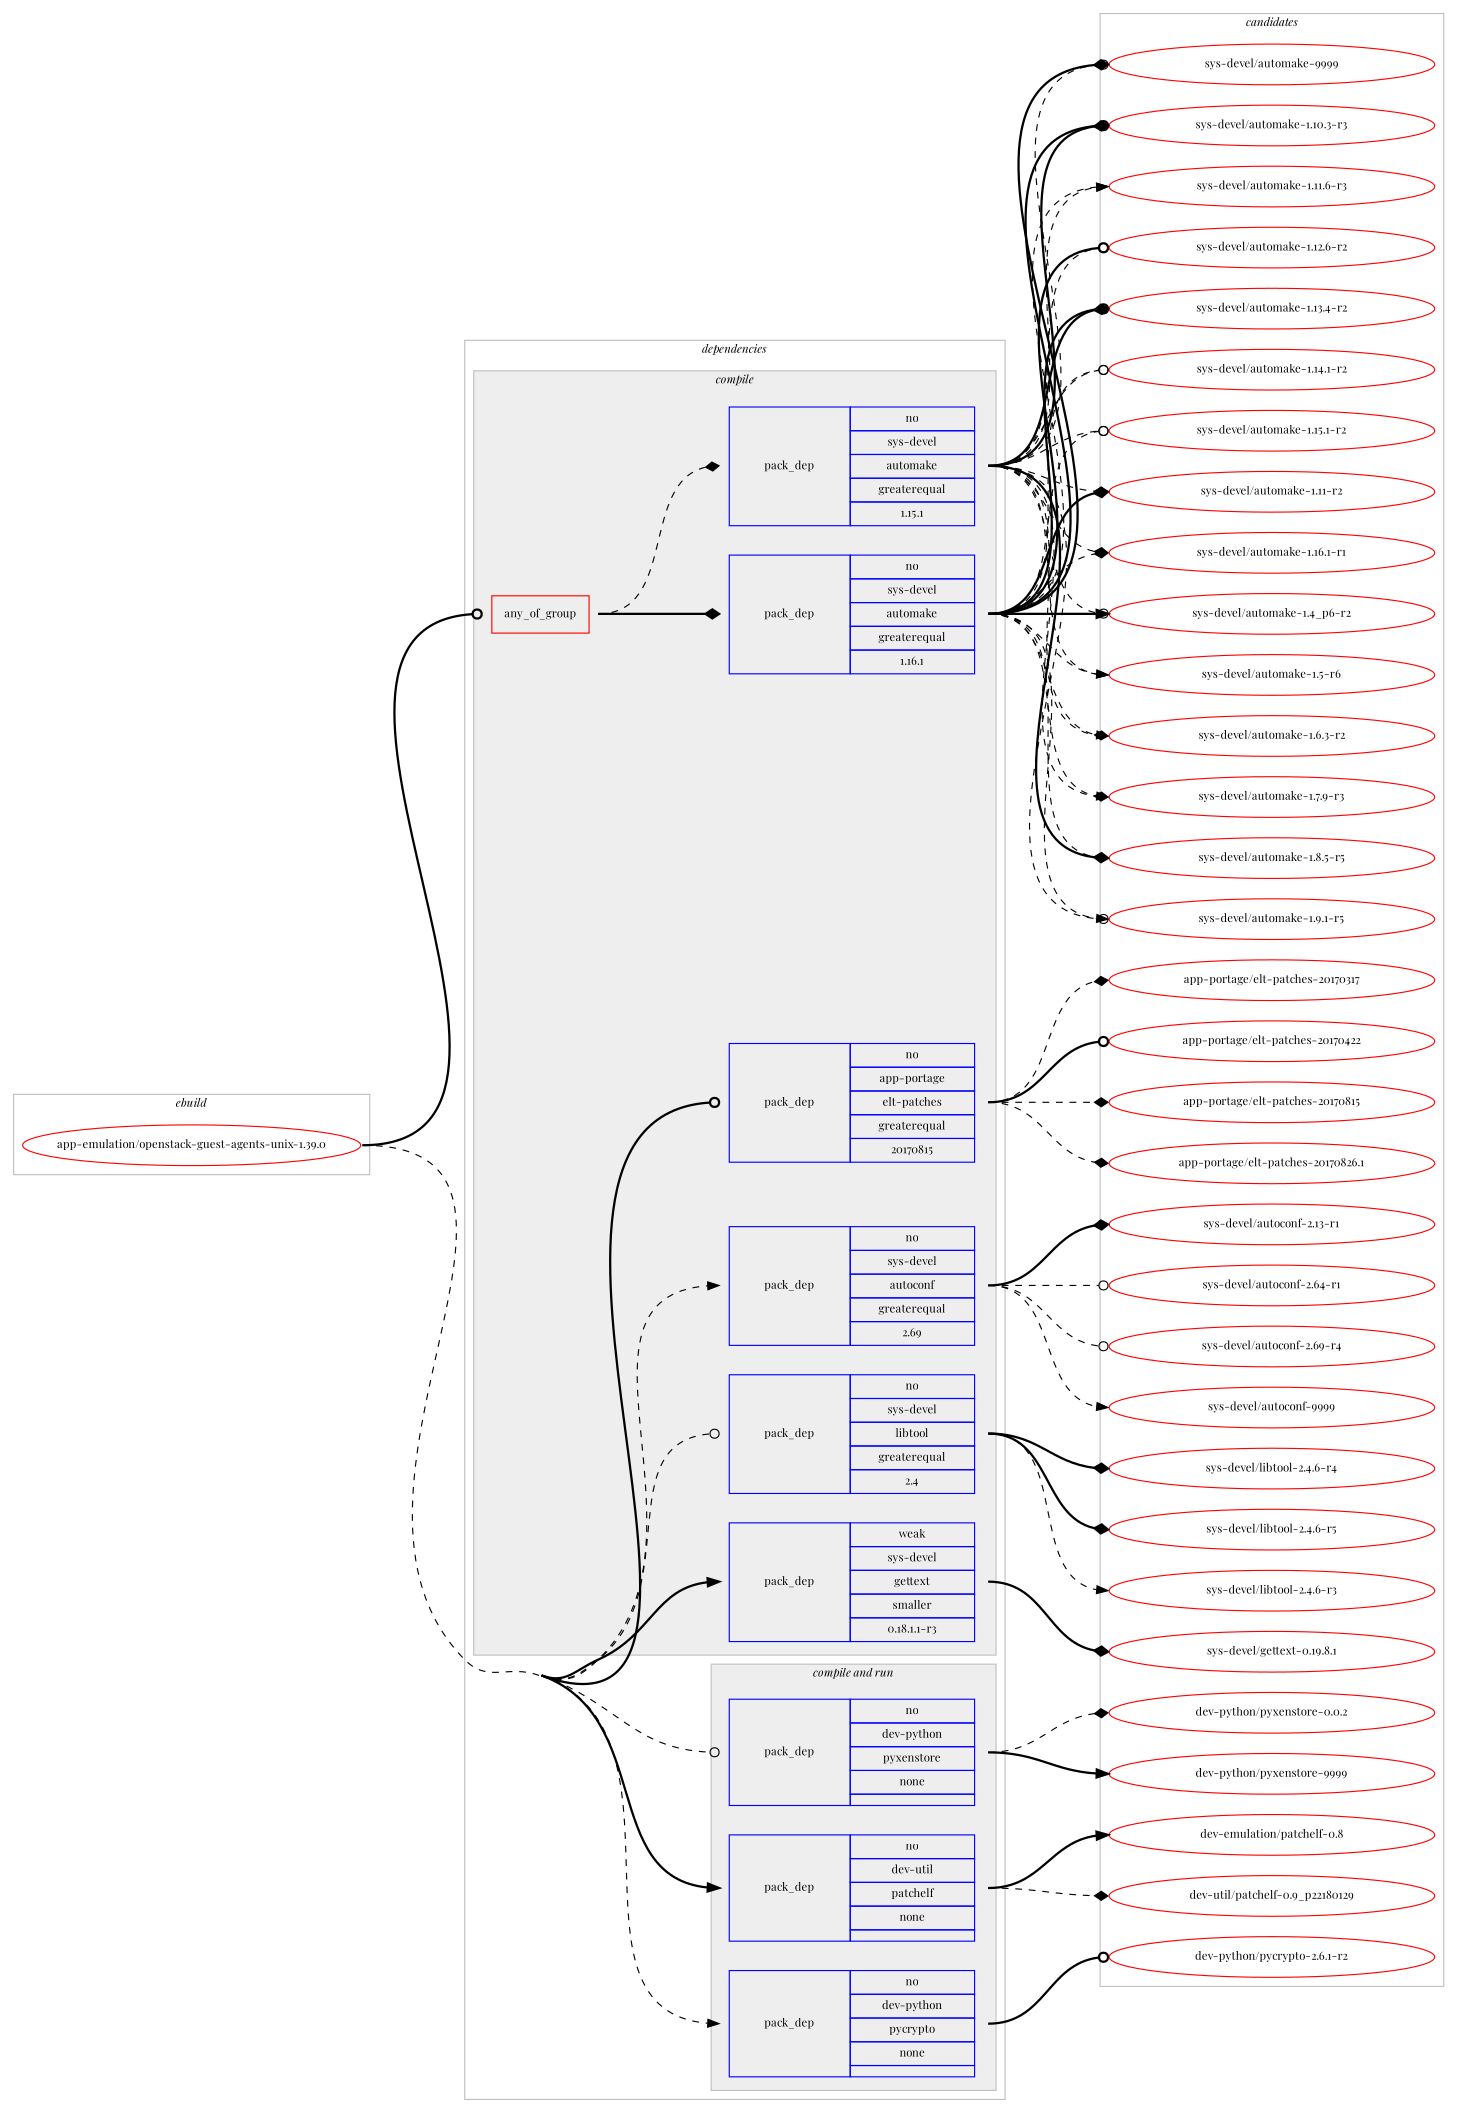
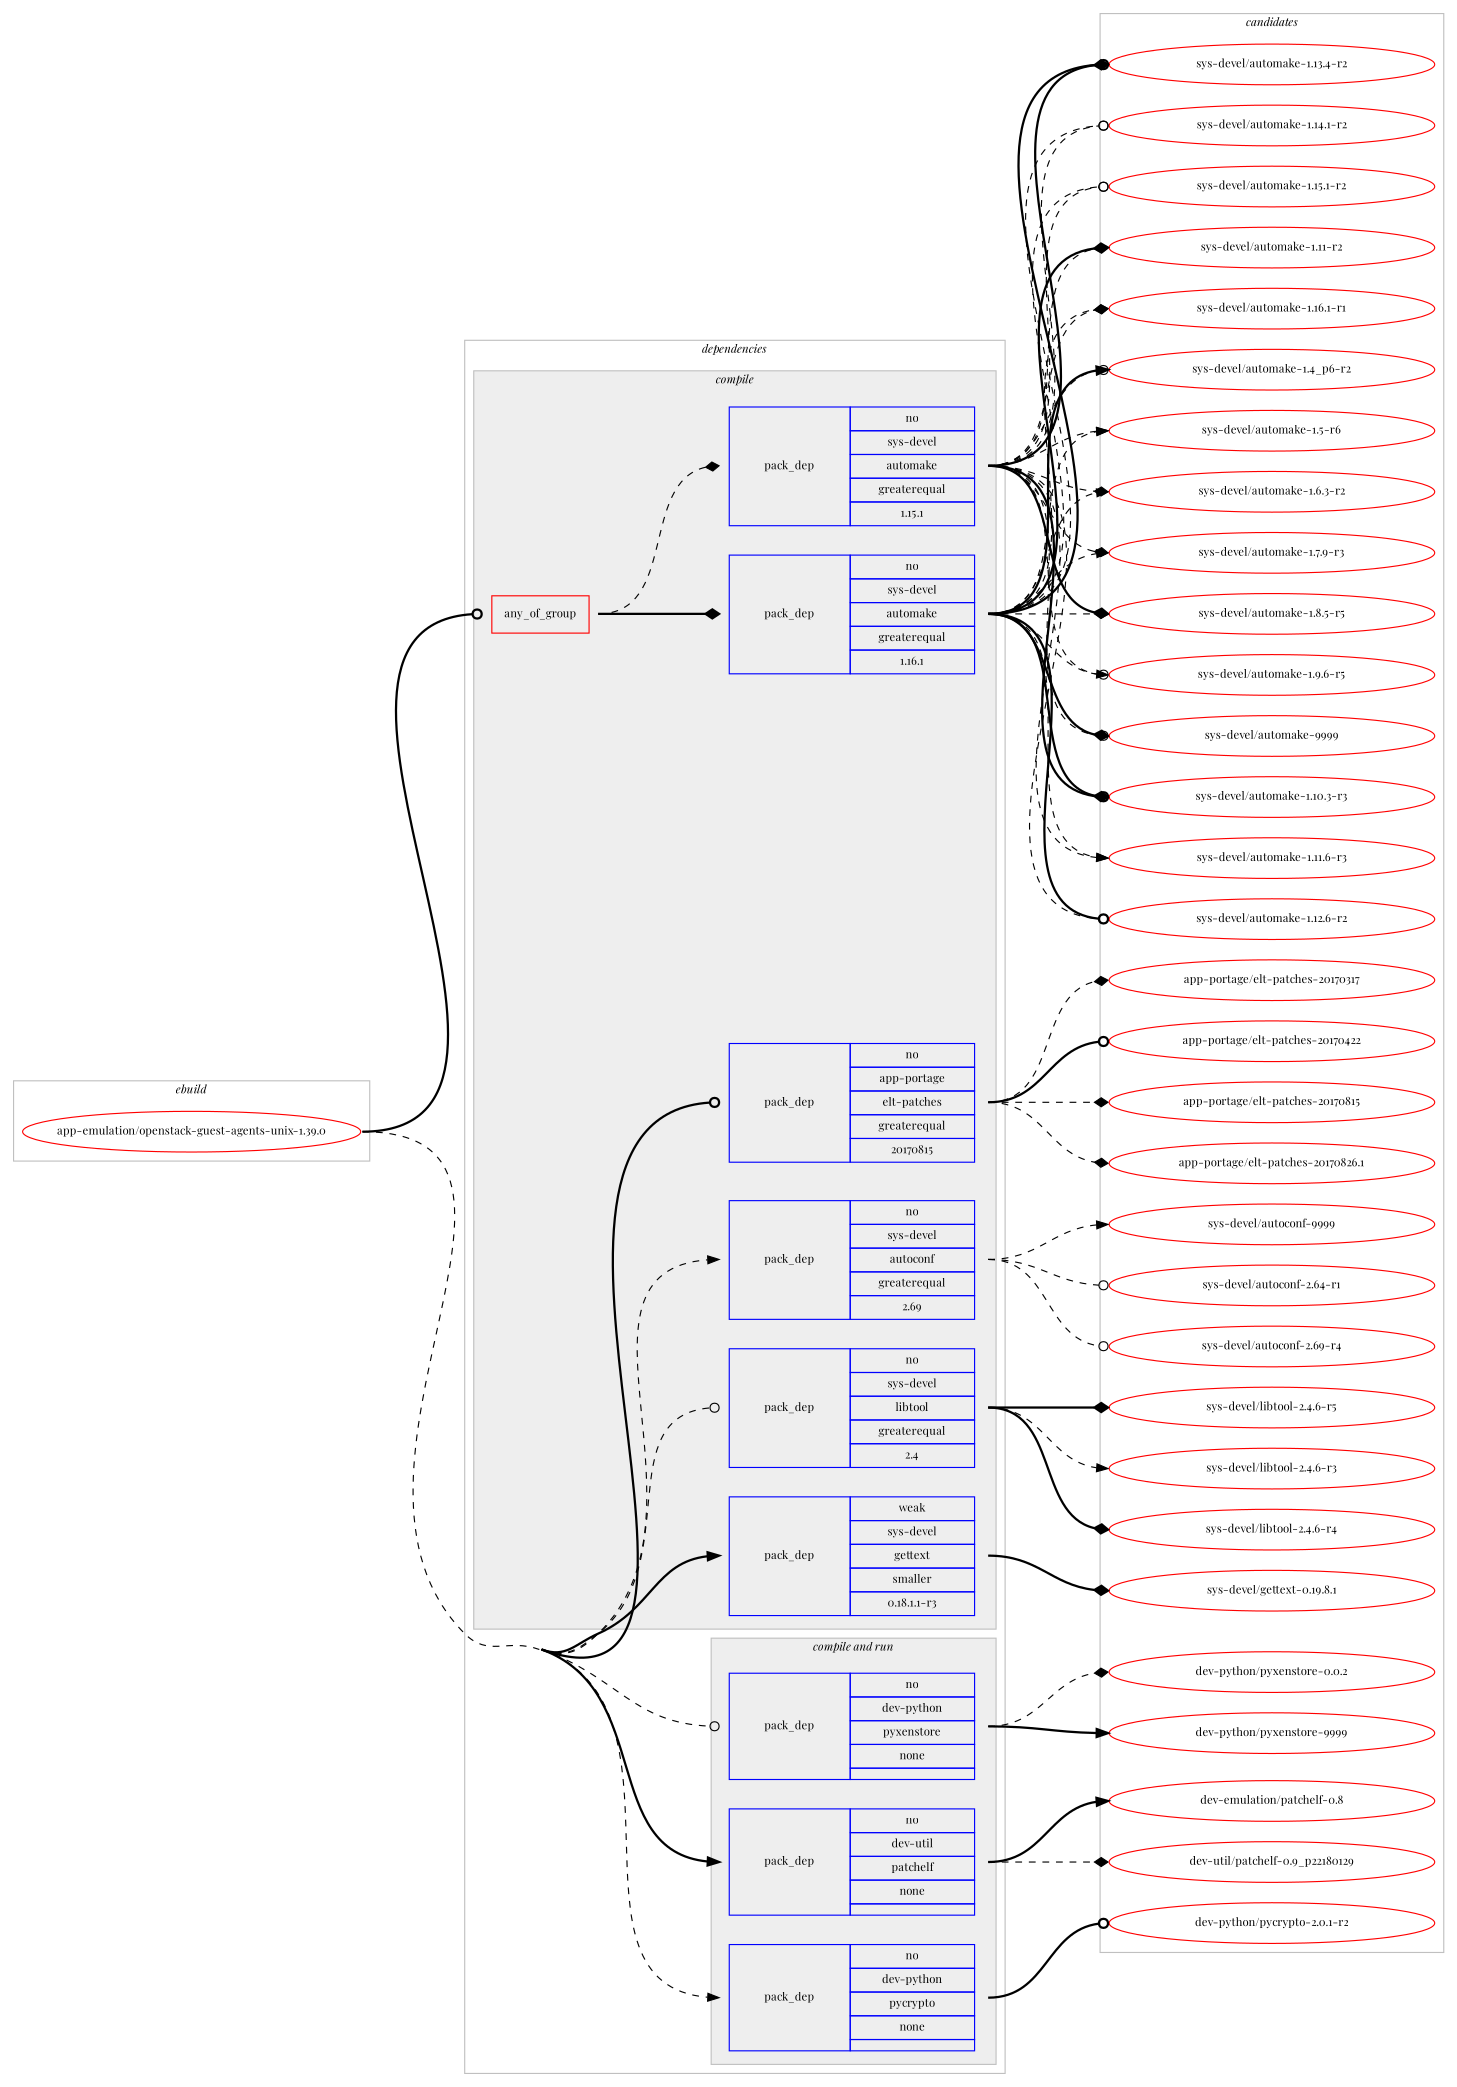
node "sys-devel/automake-1.9.1-r5": label "sys-devel/automake-1.9.1-r5" -> "sys-devel/automake-1.9.6-r5"
node "sys-devel/autoconf-2.13-r1": removed
node "dev-python/pycrypto-2.6.1-r2": label "dev-python/pycrypto-2.6.1-r2" -> "dev-python/pycrypto-2.0.1-r2"
